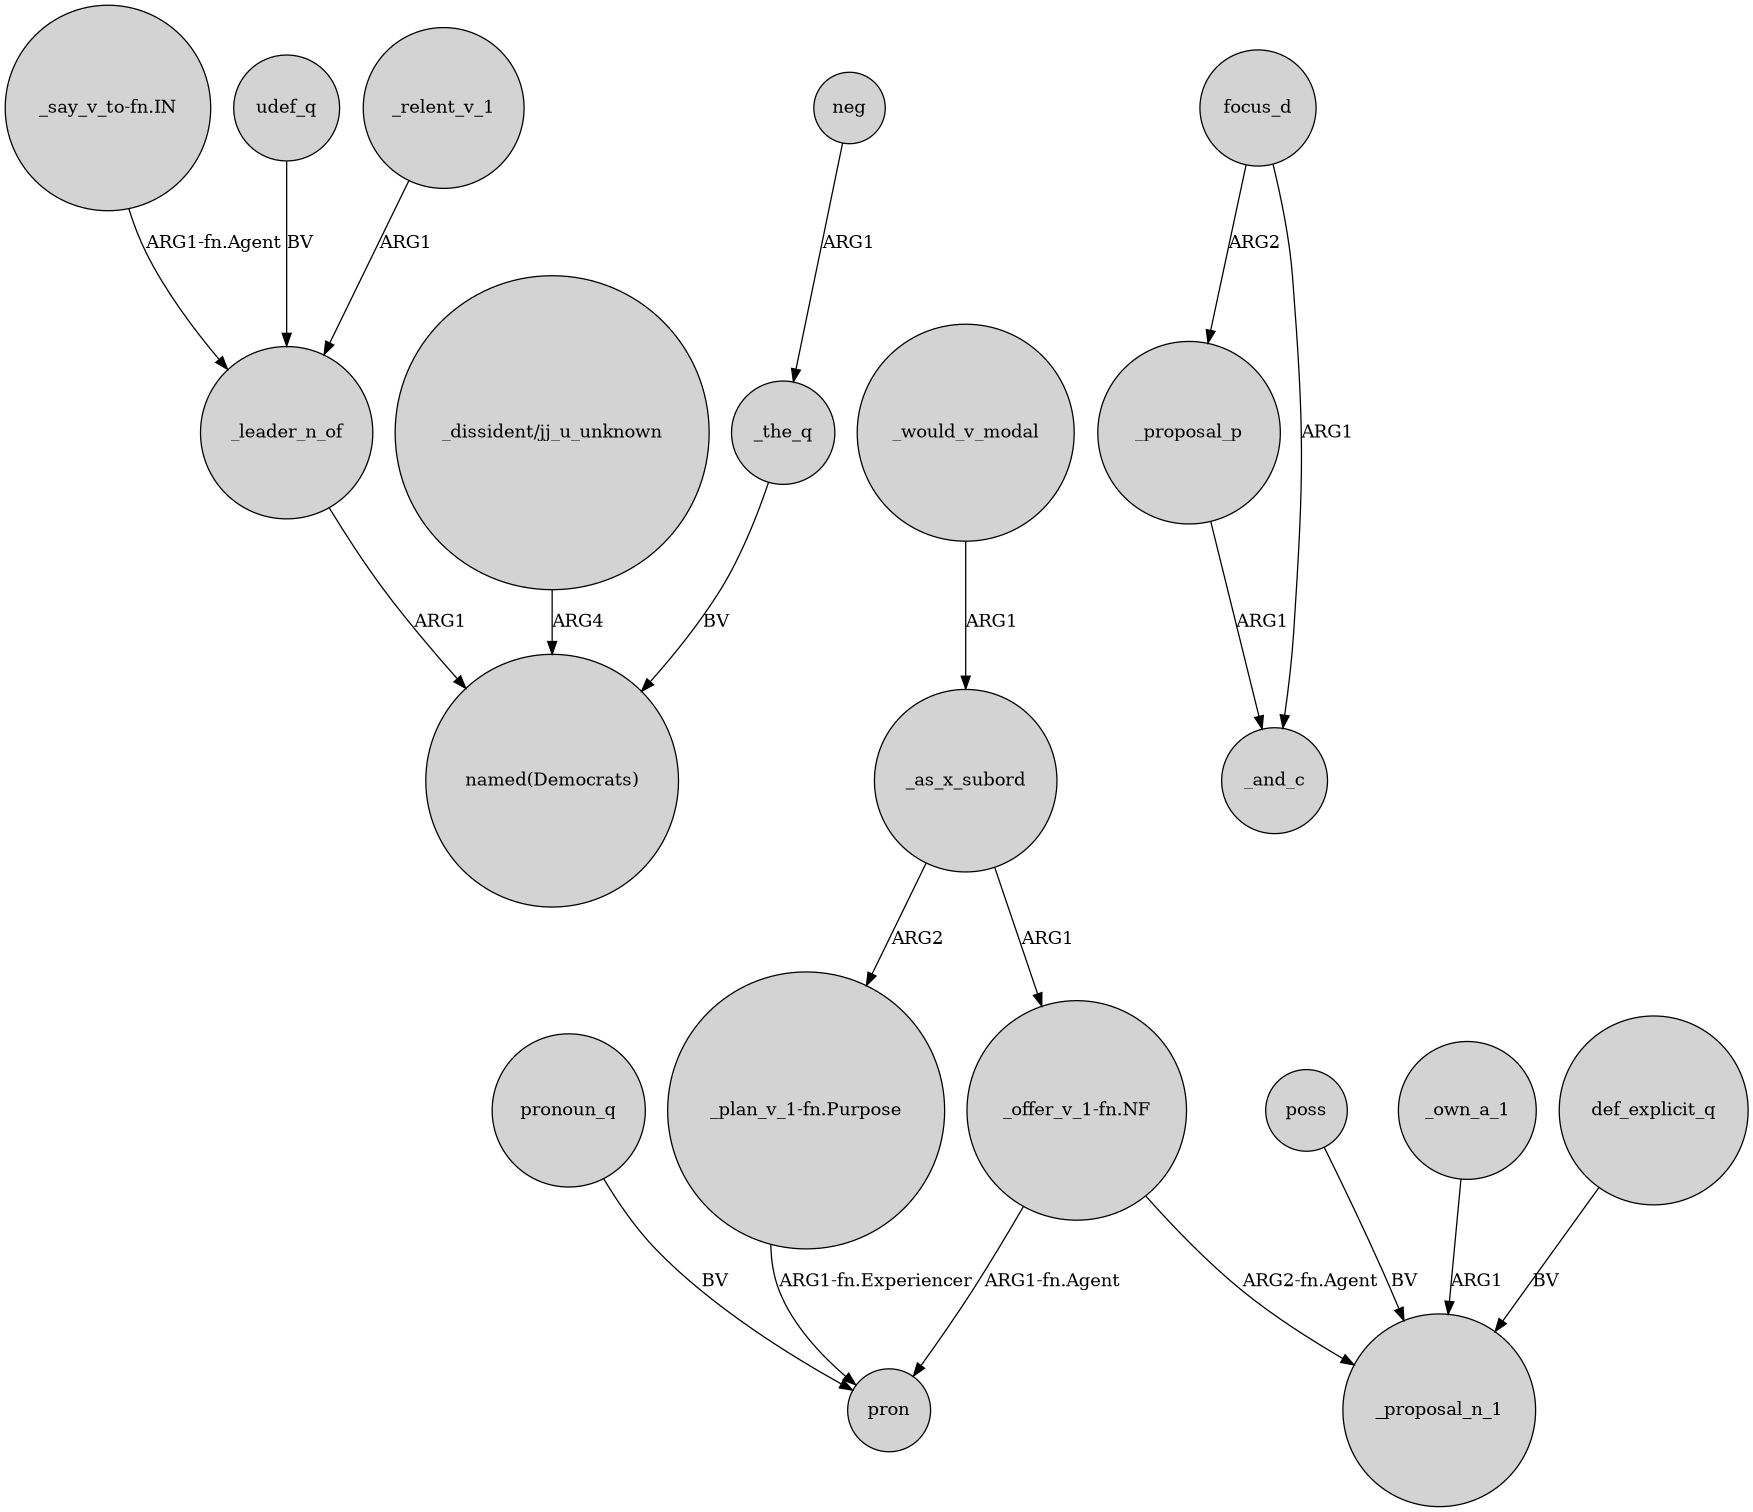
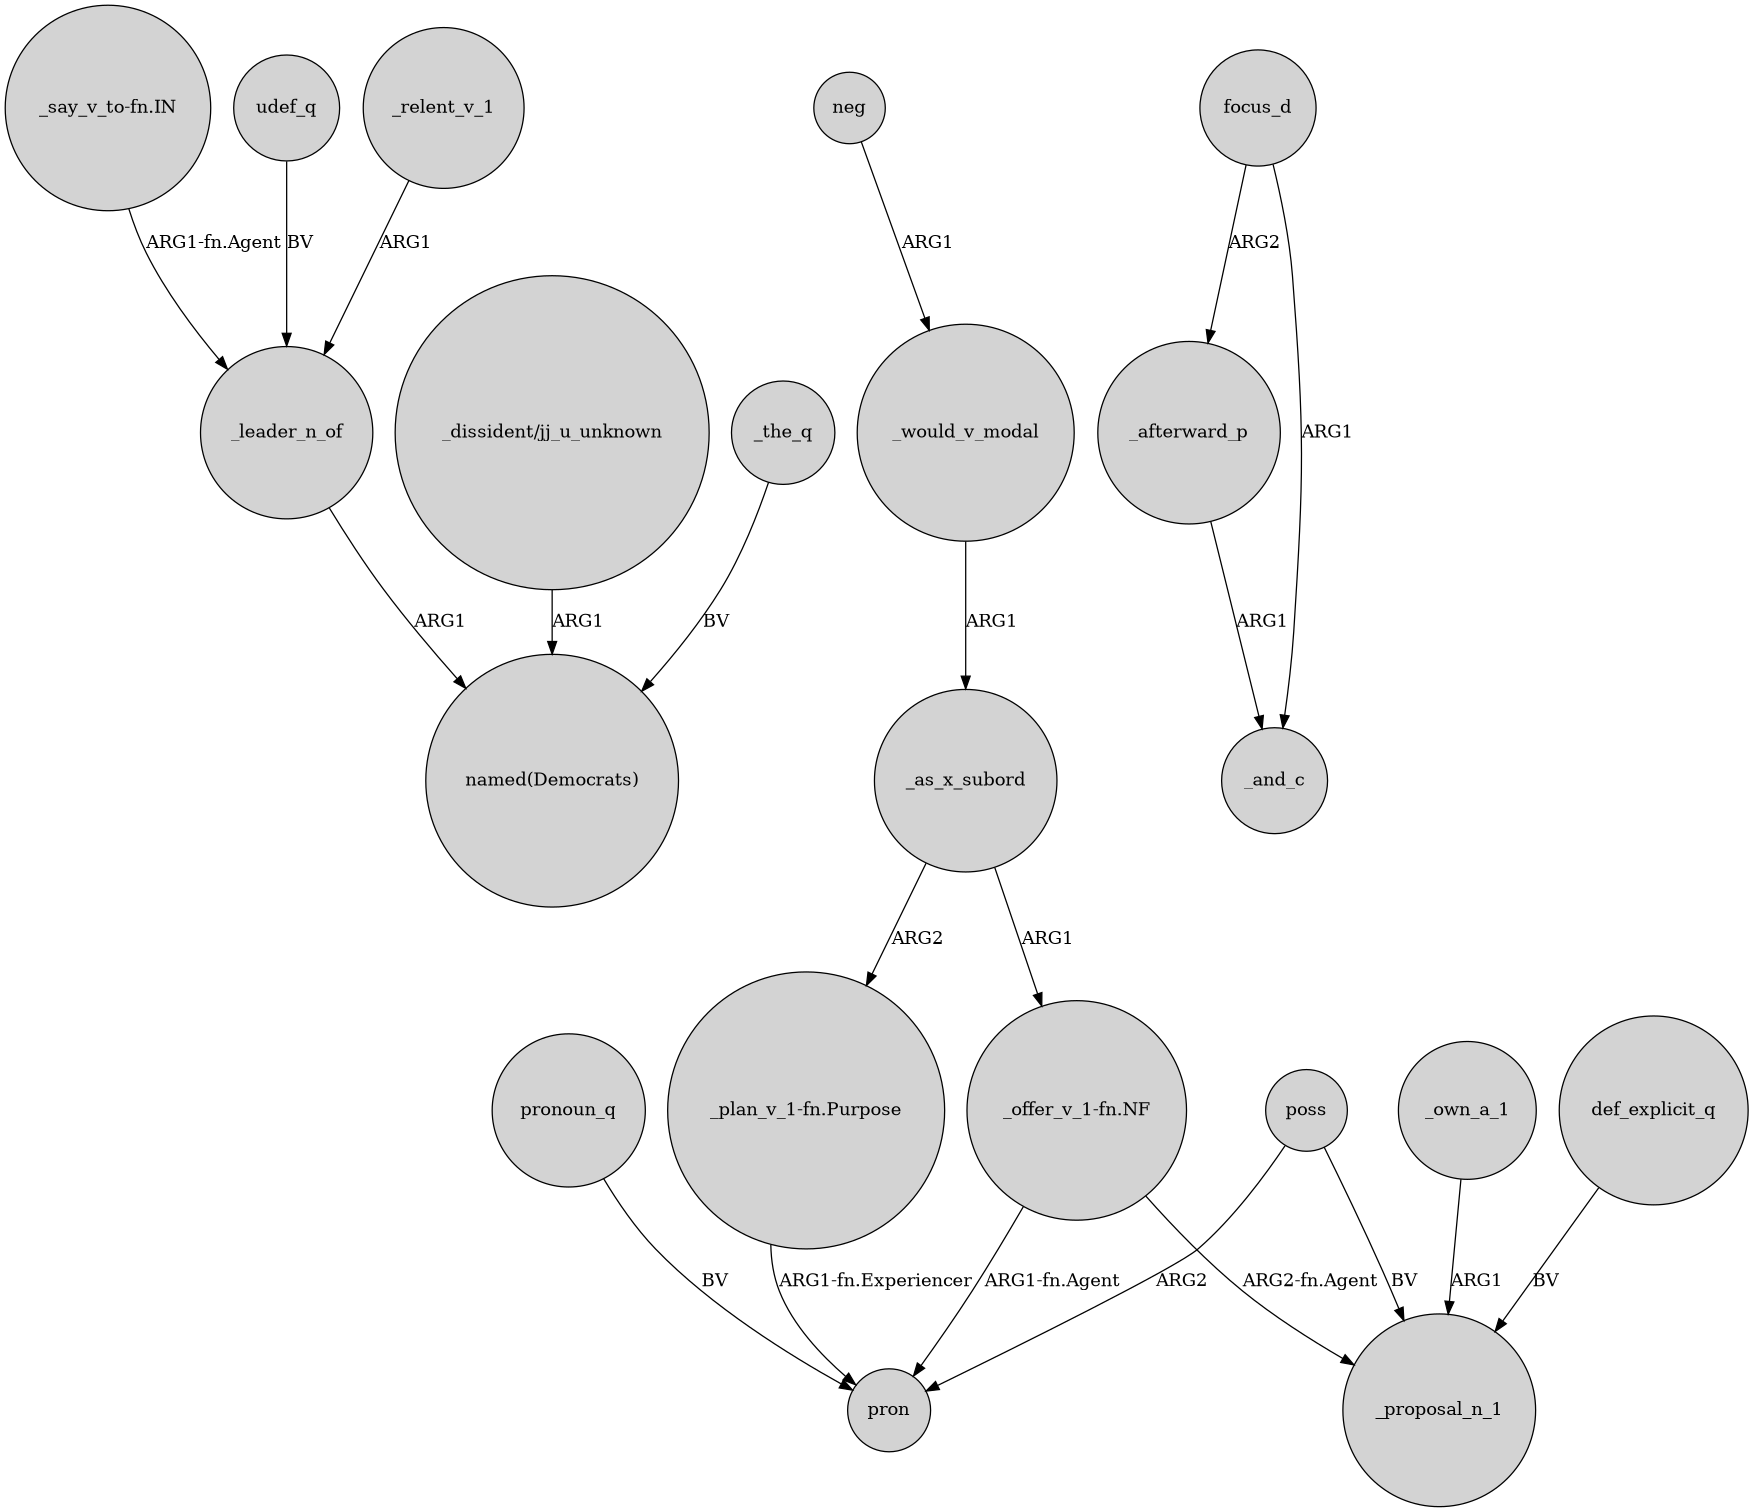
edge "neg" -> "_the_q": now "neg" -> "_would_v_modal"
node "_proposal_p": label "_proposal_p" -> "_afterward_p"
edge "_dissident/jj_u_unknown" -> "named(Democrats)": label "ARG4" -> "ARG1"
edge "poss" -> "pron": added, label "ARG2"
